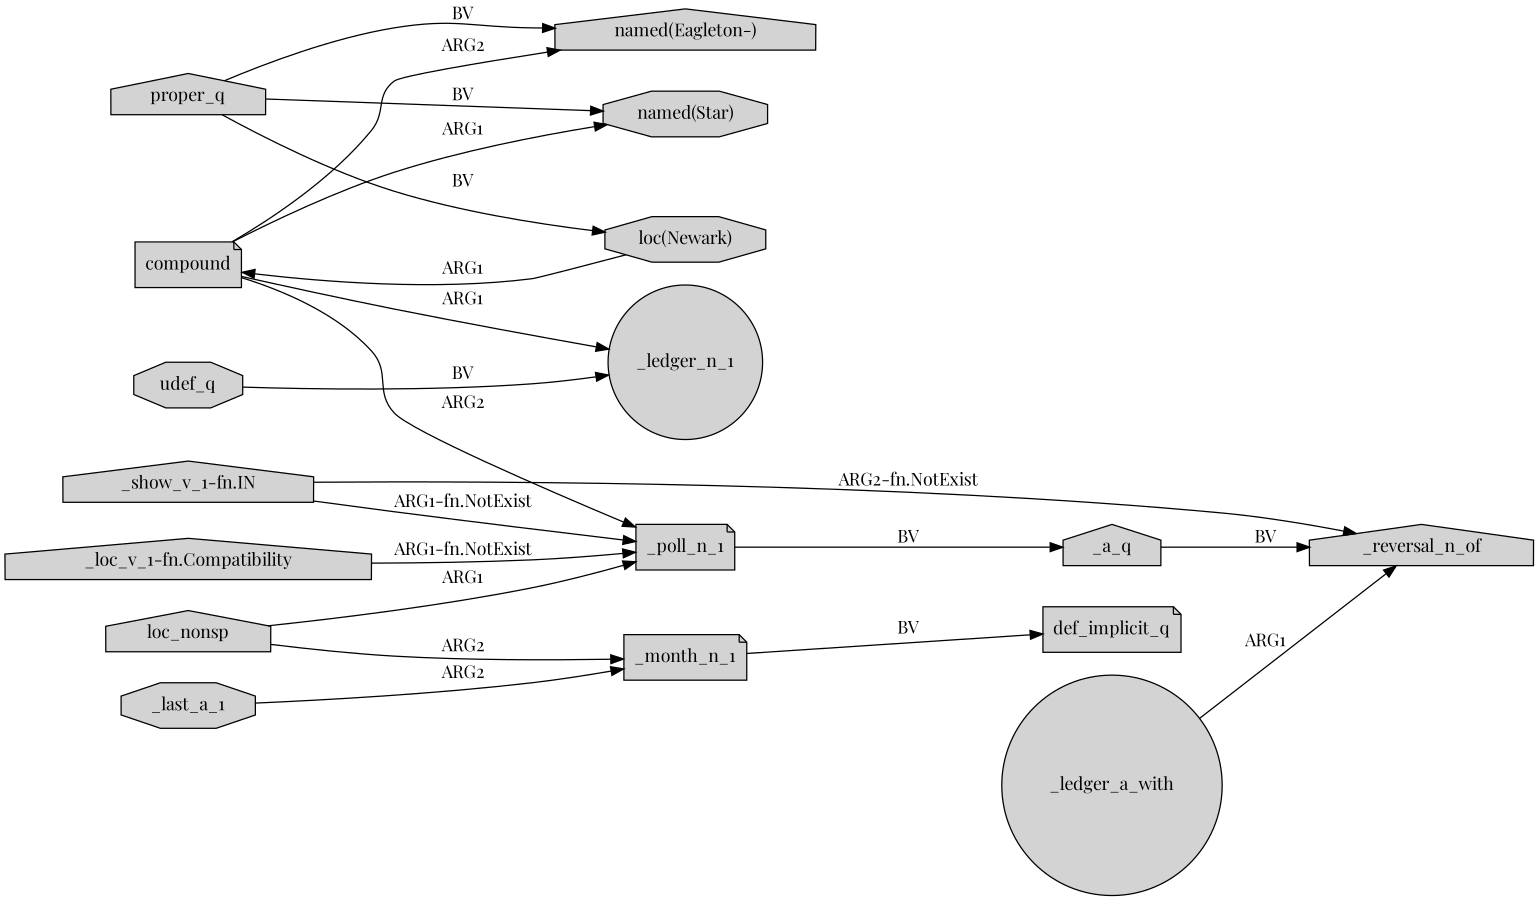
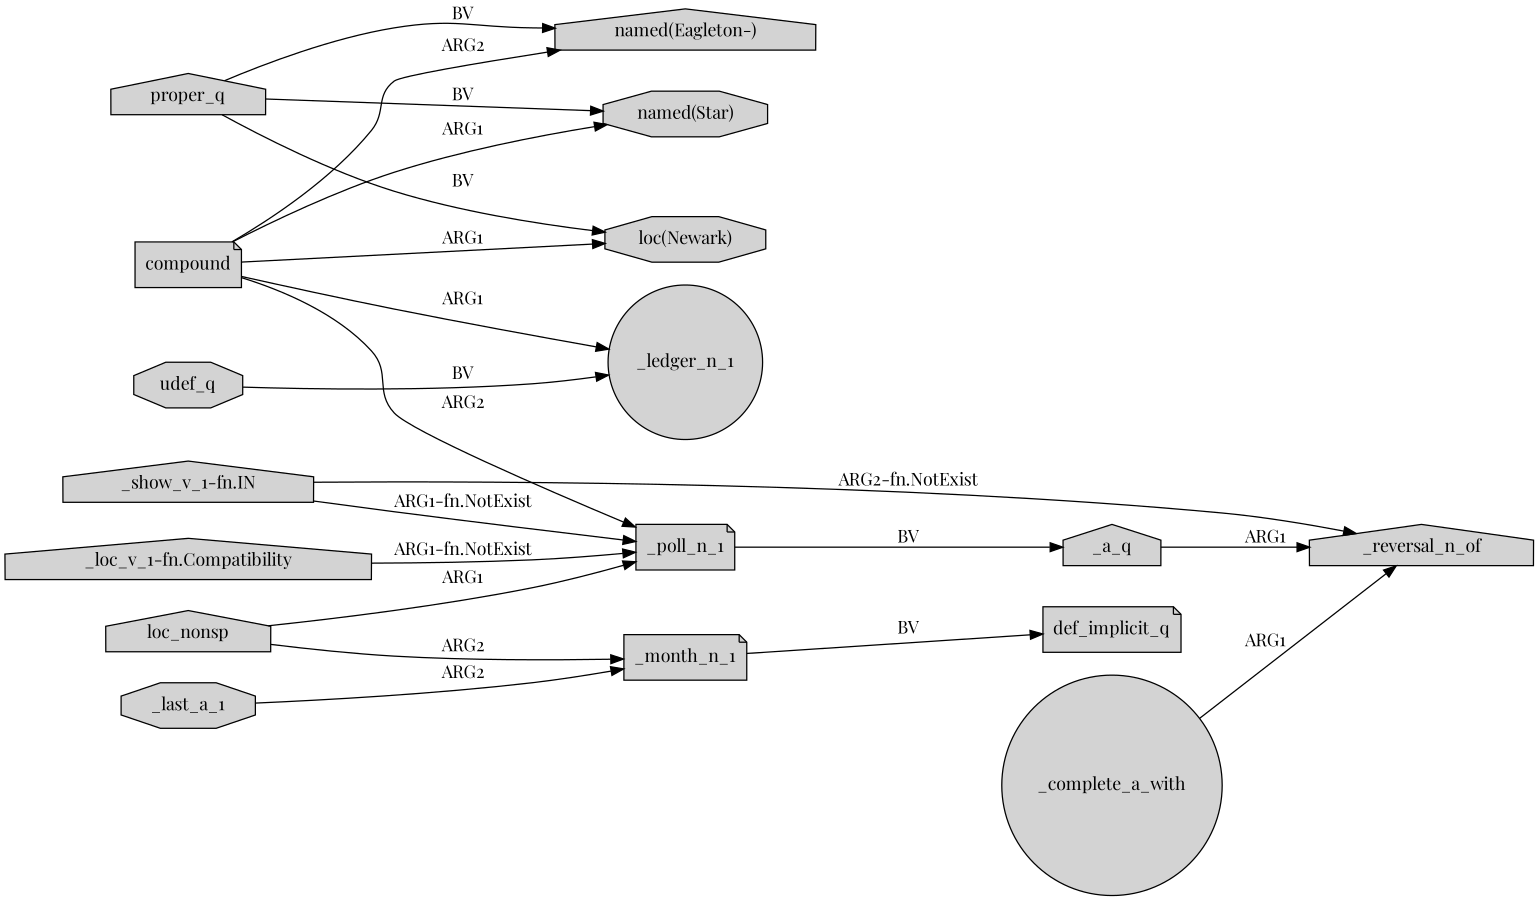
edge "loc(Newark)" -> "compound": reversed
edge "_a_q" -> "_reversal_n_of": label "BV" -> "ARG1"
node "_ledger_a_with": label "_ledger_a_with" -> "_complete_a_with"
